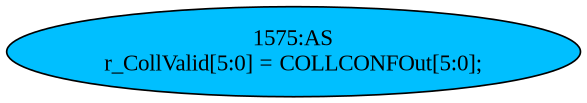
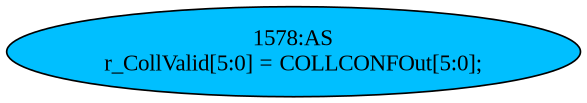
node "1575:AS r_CollValid[5:0] = COLLCONFOut[5:0];": label "1575:AS r_CollValid[5:0] = COLLCONFOut[5:0];" -> "1578:AS r_CollValid[5:0] = COLLCONFOut[5:0];"
